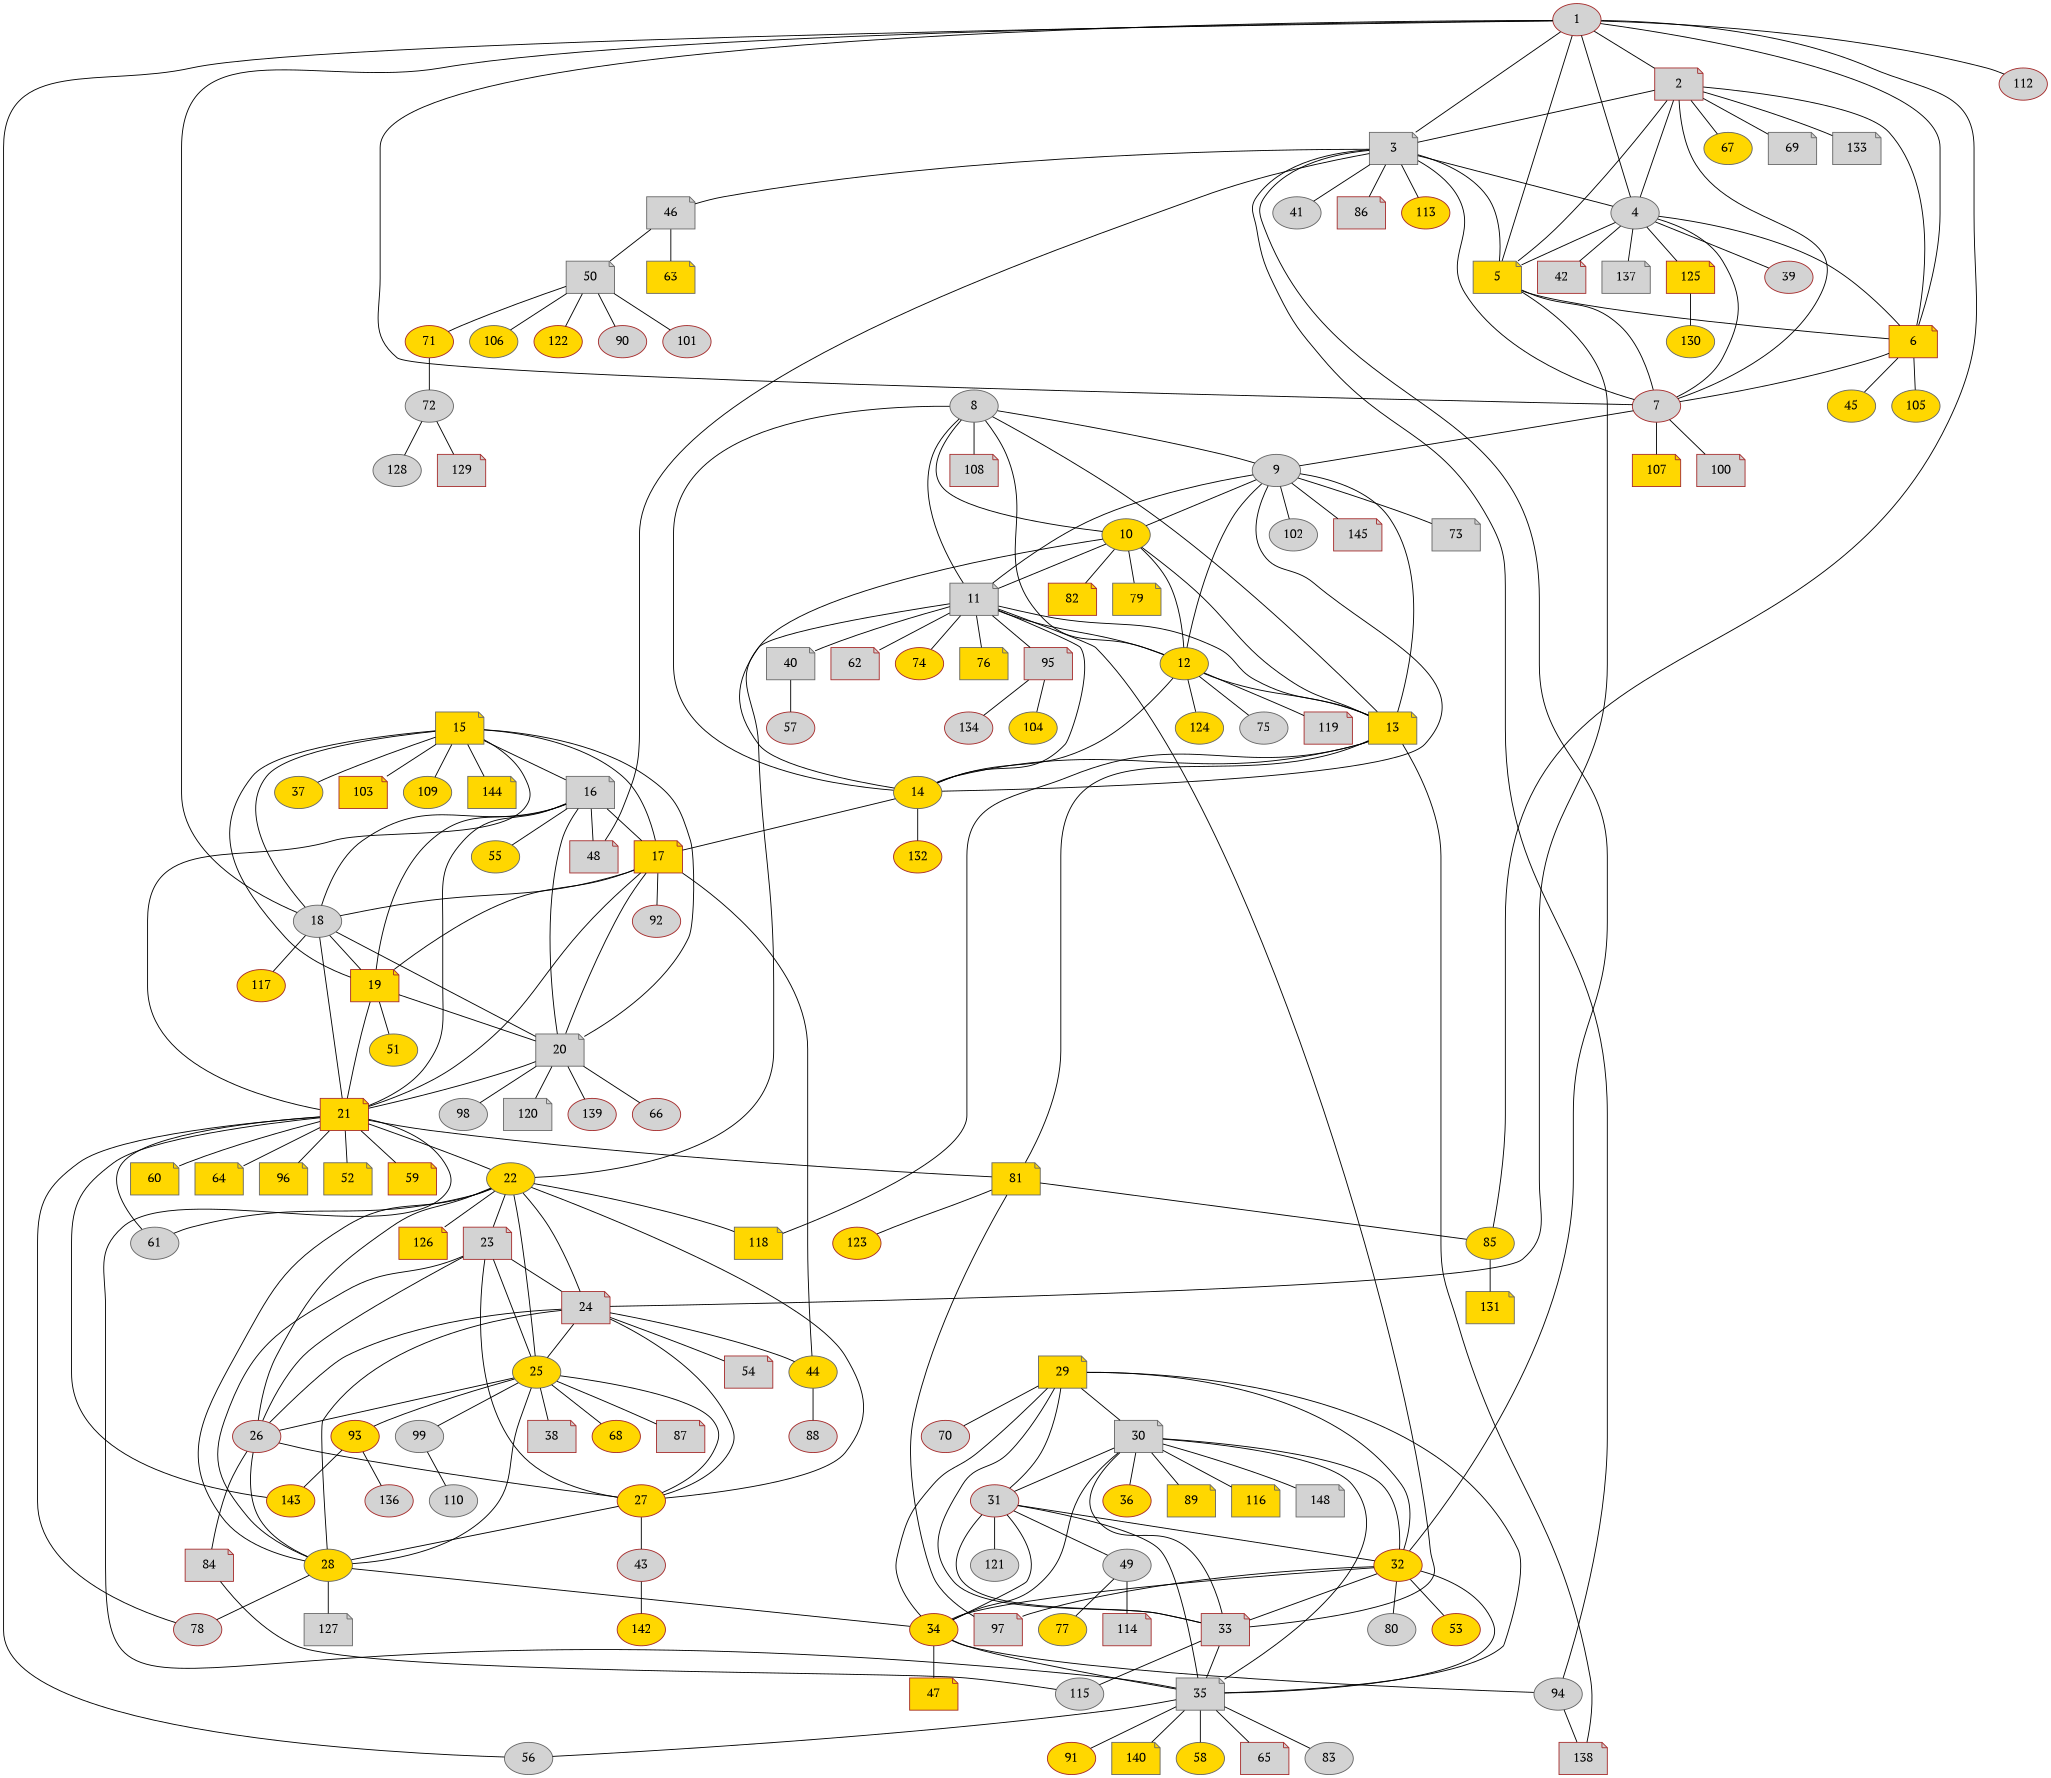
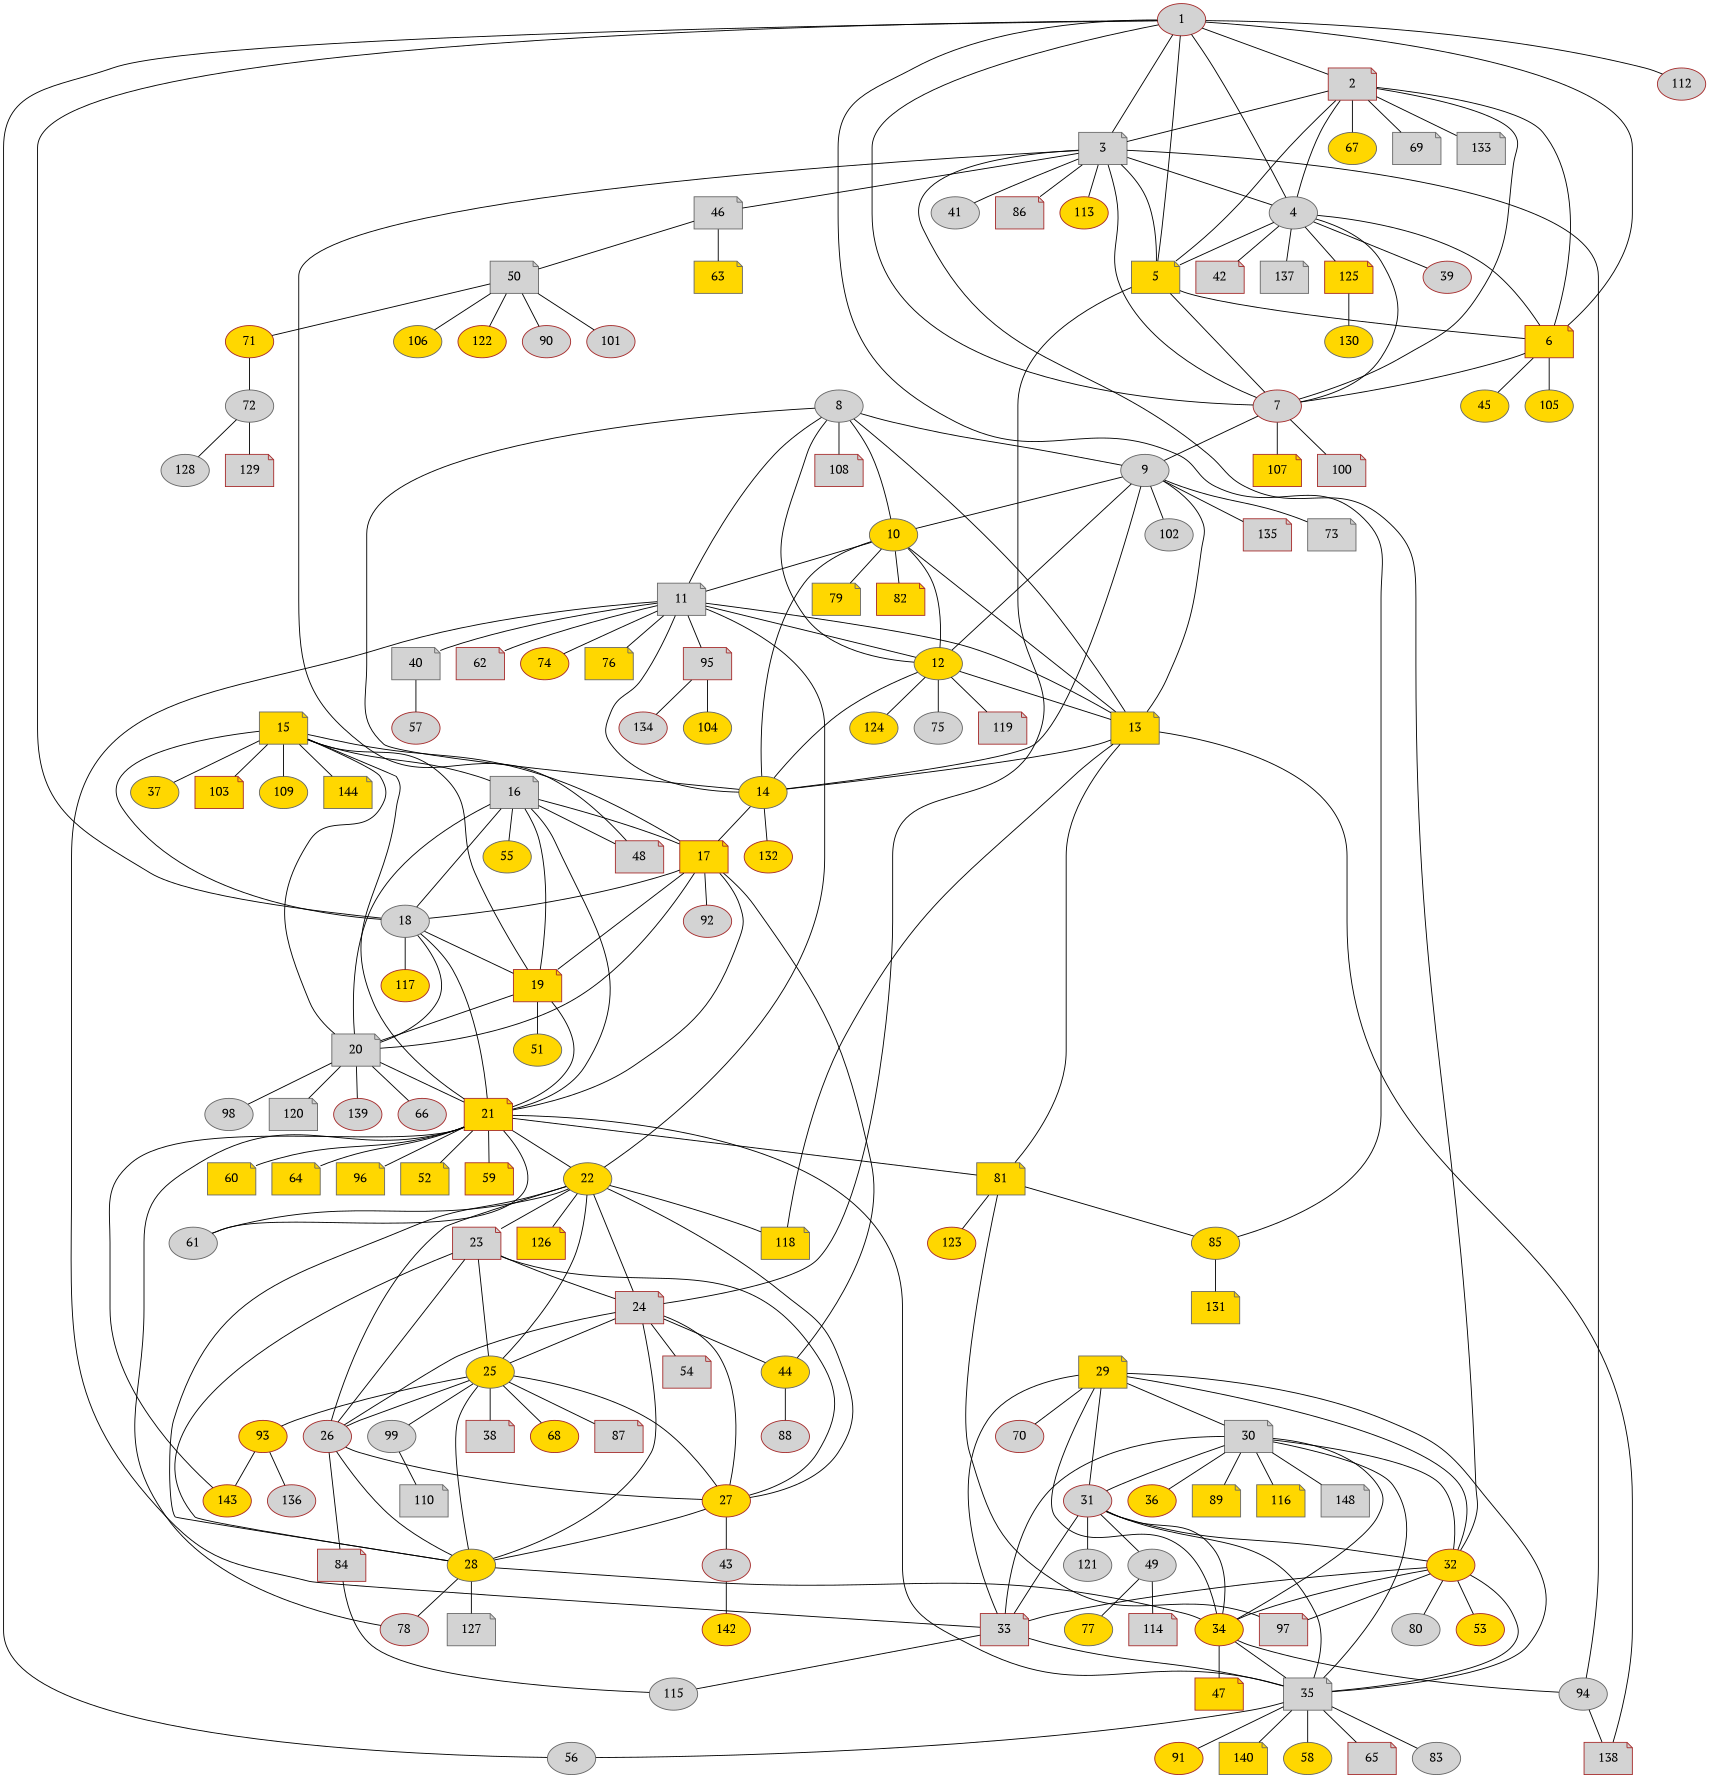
edge "9" -- "11": removed
node "145": label "145" -> "135"
node "110": shape ellipse -> note
